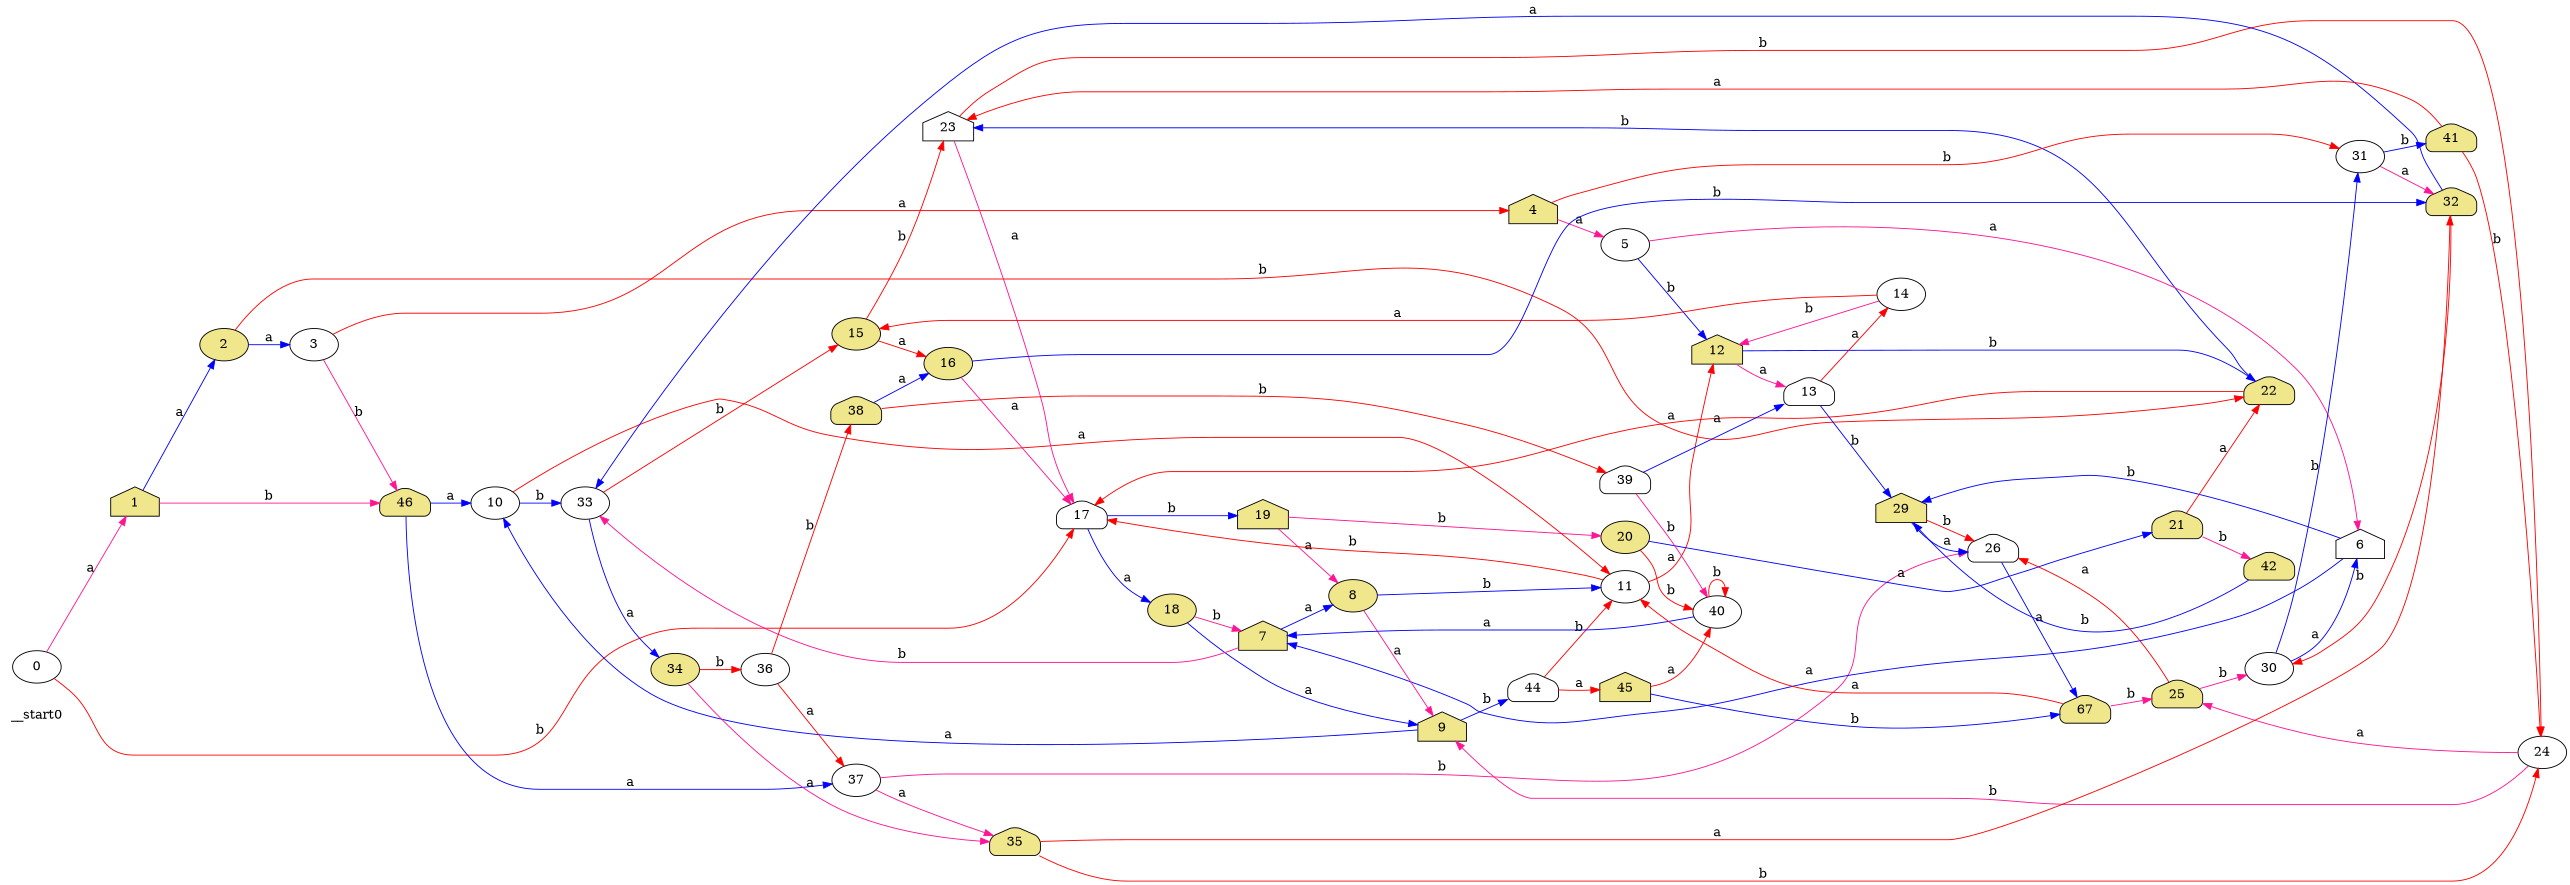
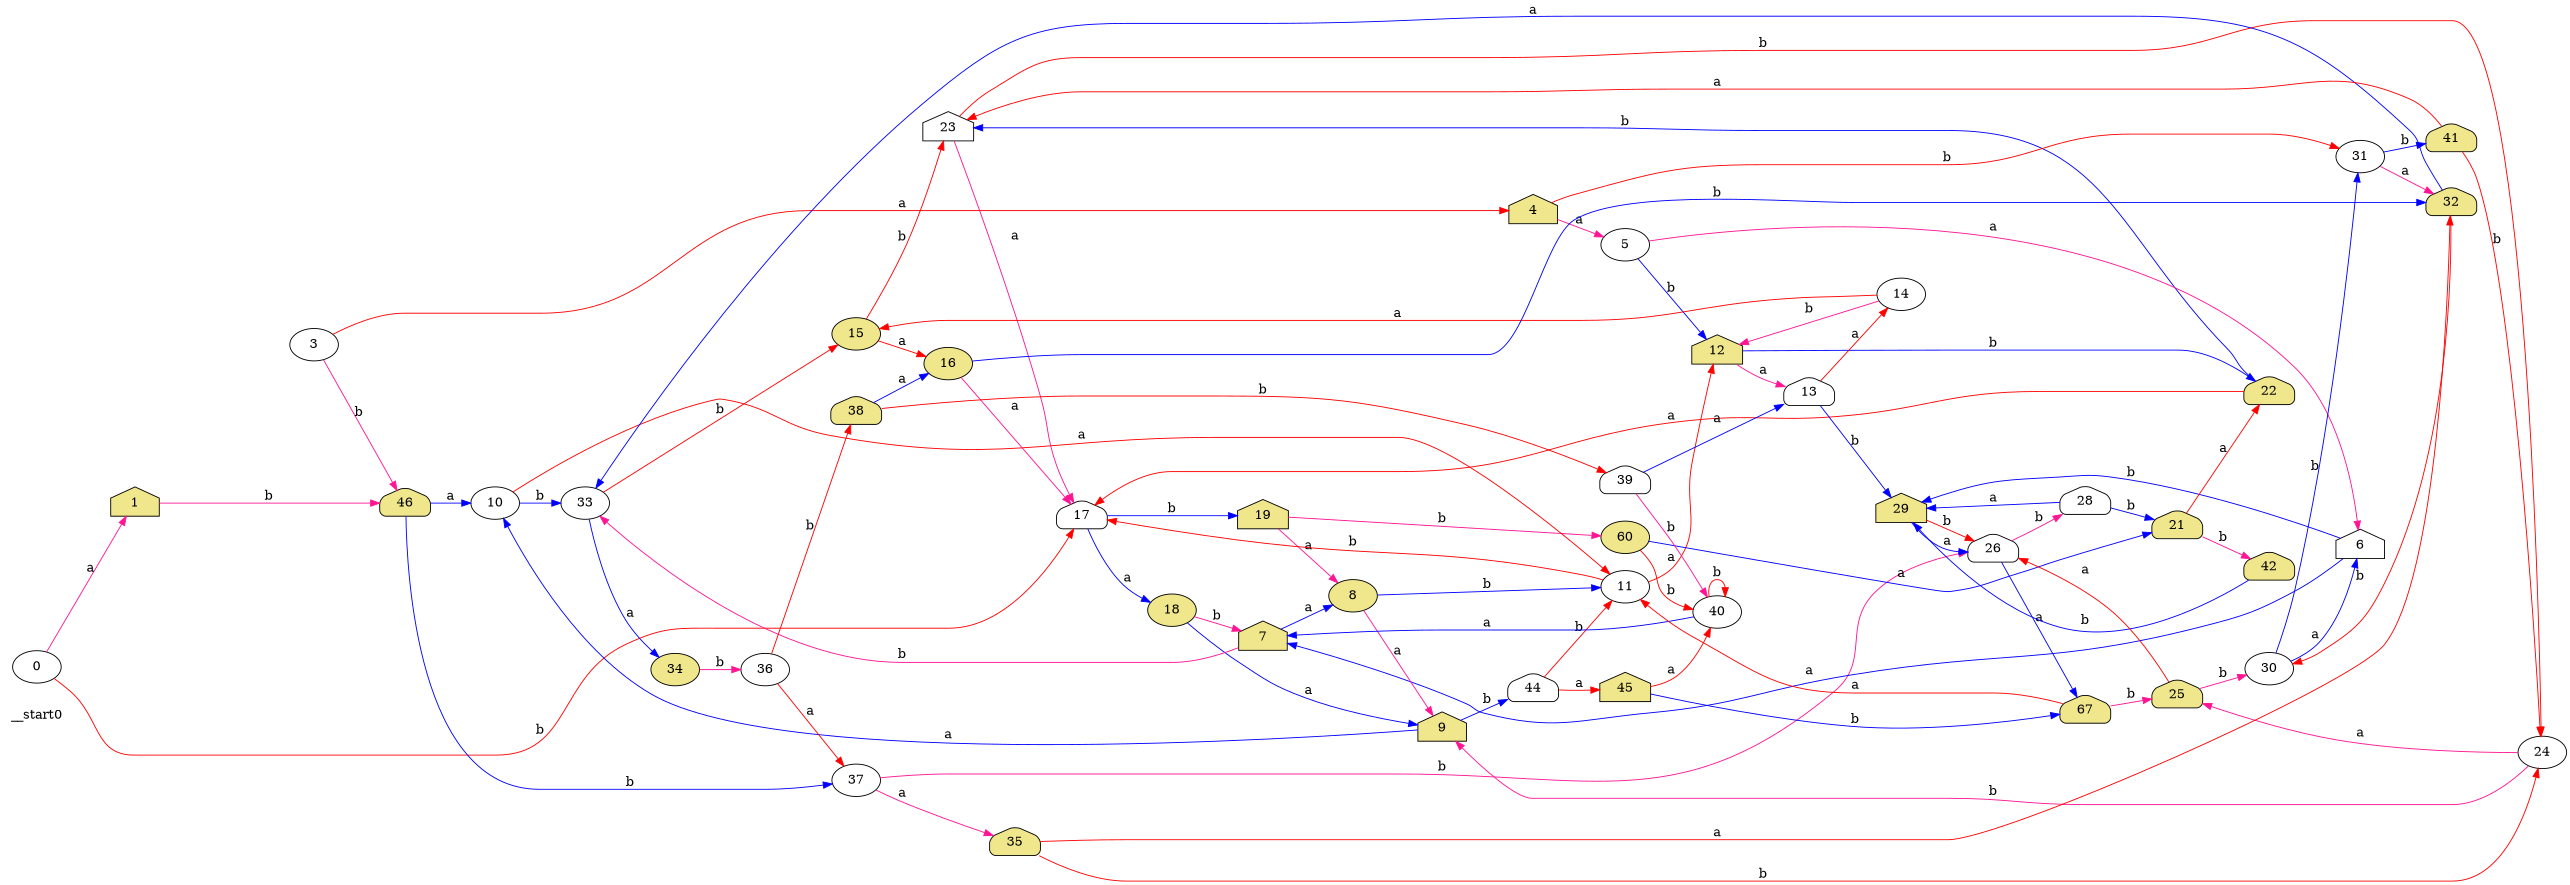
node "2": removed
node "28": added
node "20": label "20" -> "60"
edge "34" -> "36": color red -> deeppink
edge "46" -> "37": label "a" -> "b"
edge "34" -> "35": removed, label "a"
